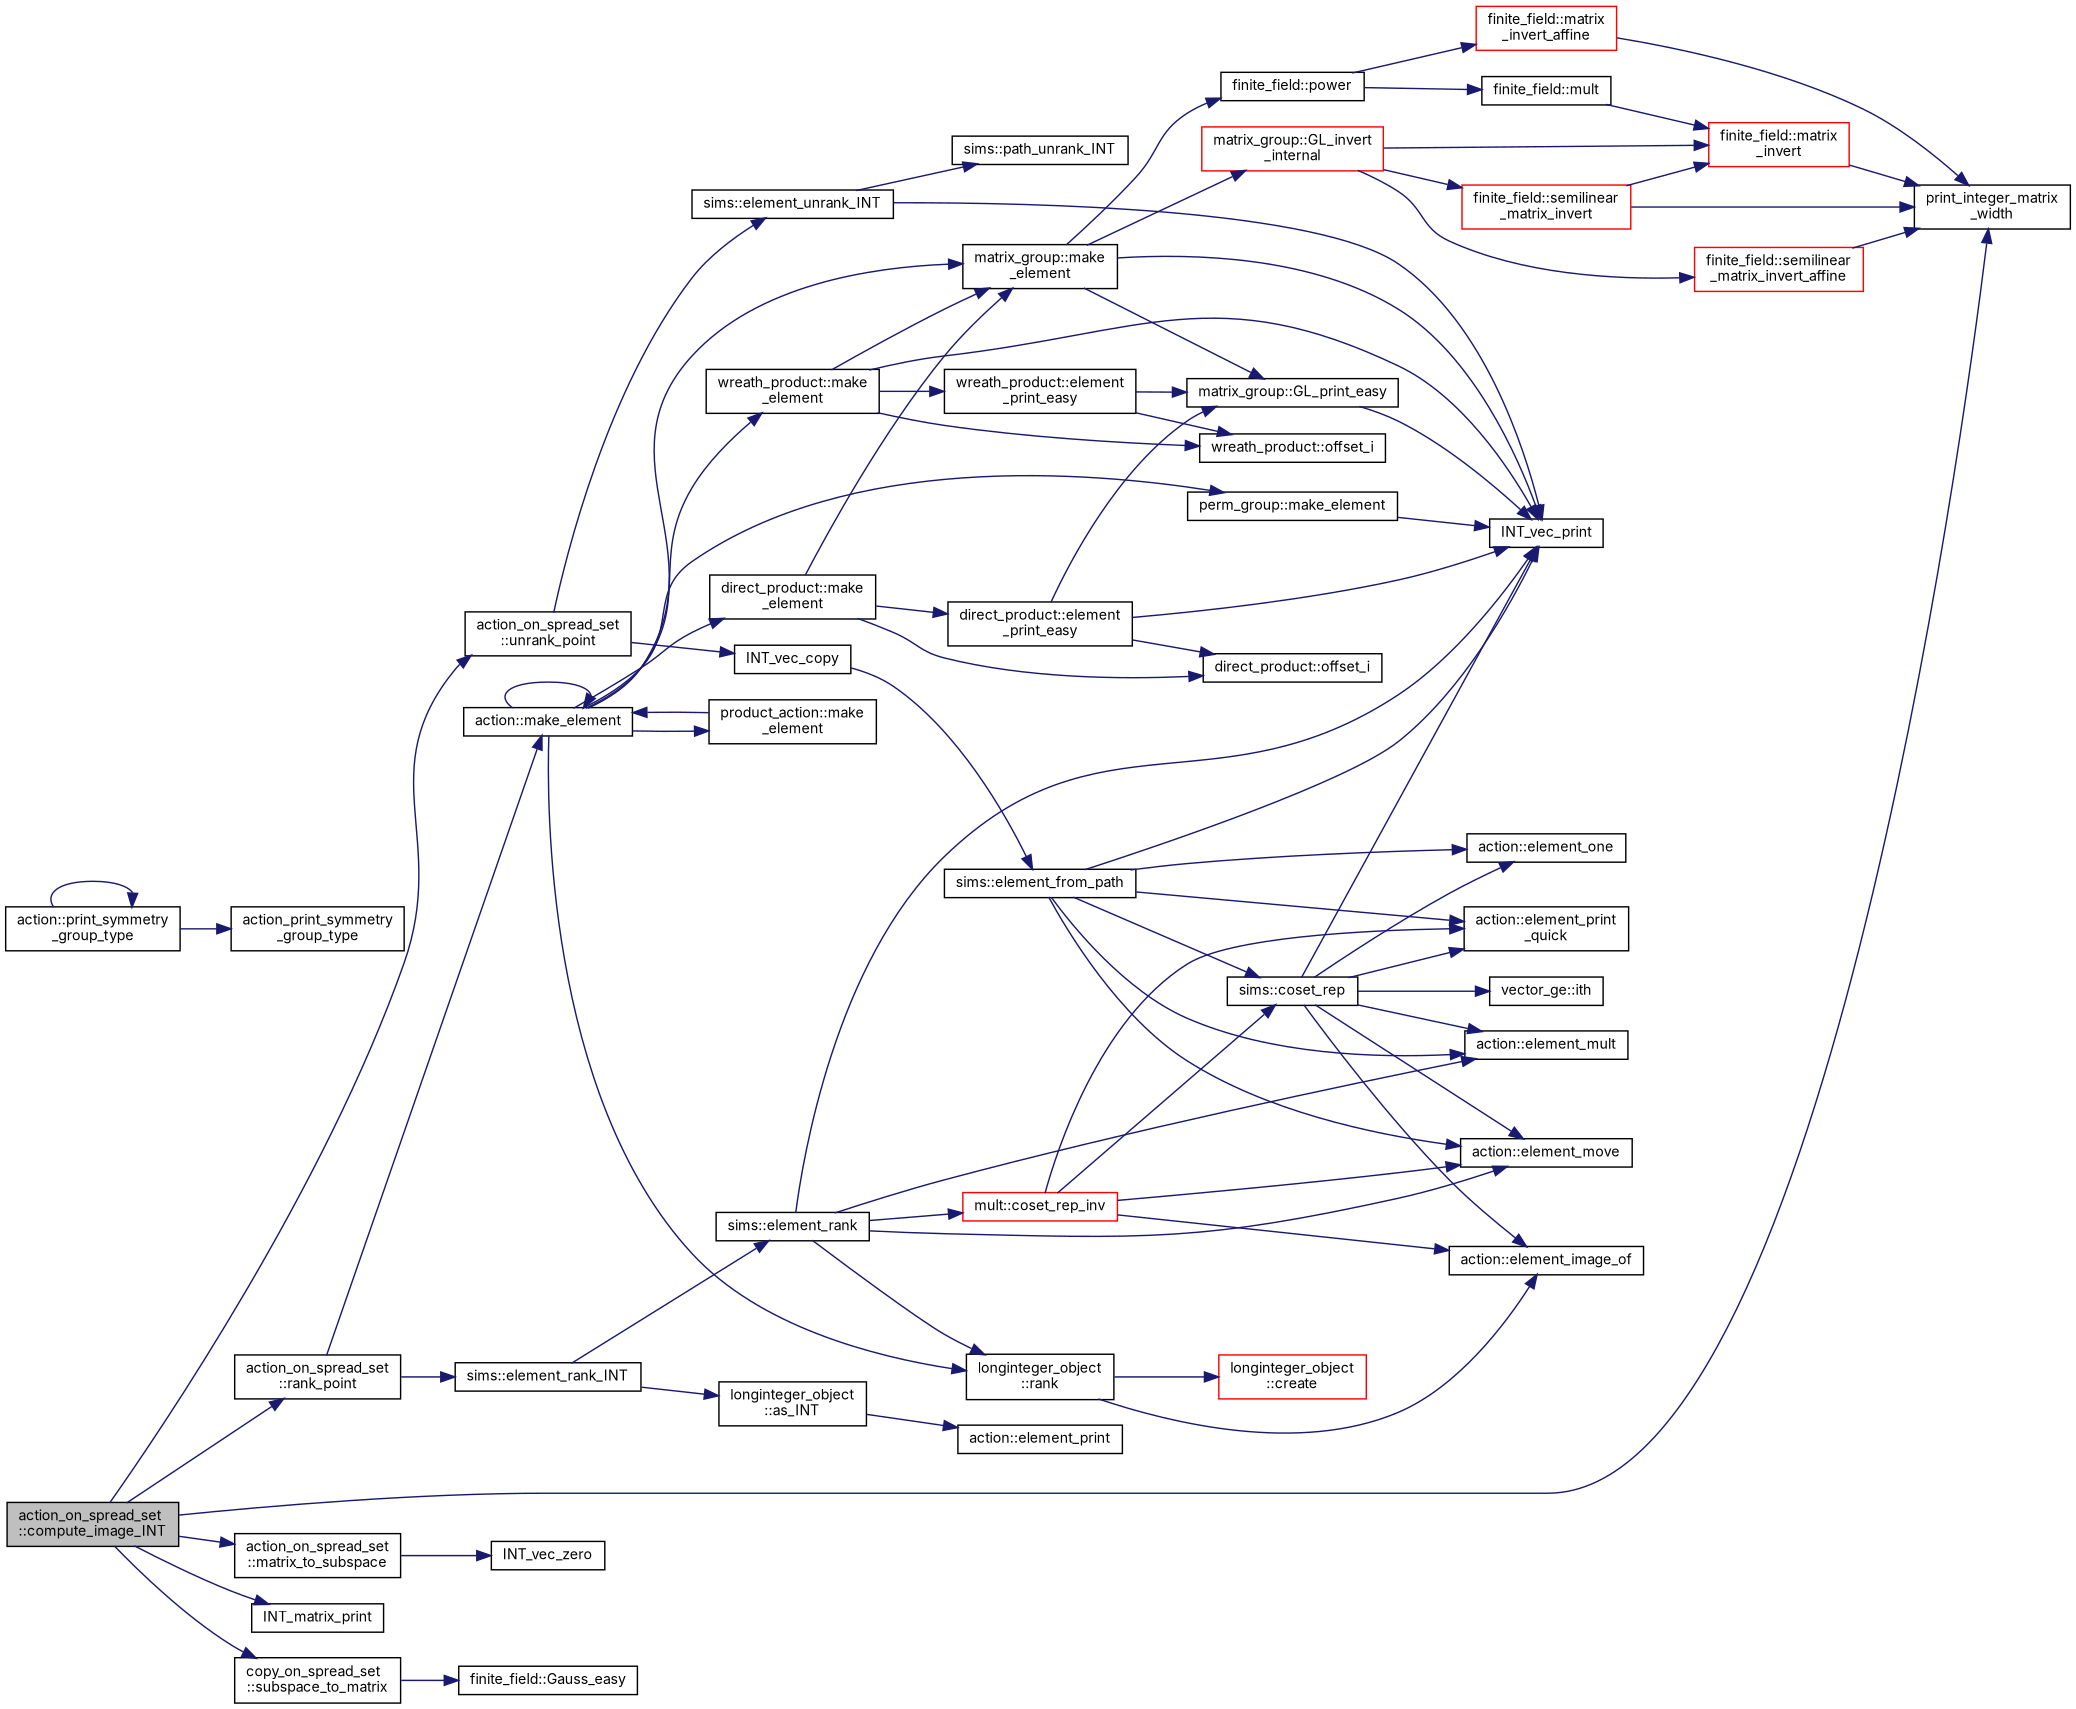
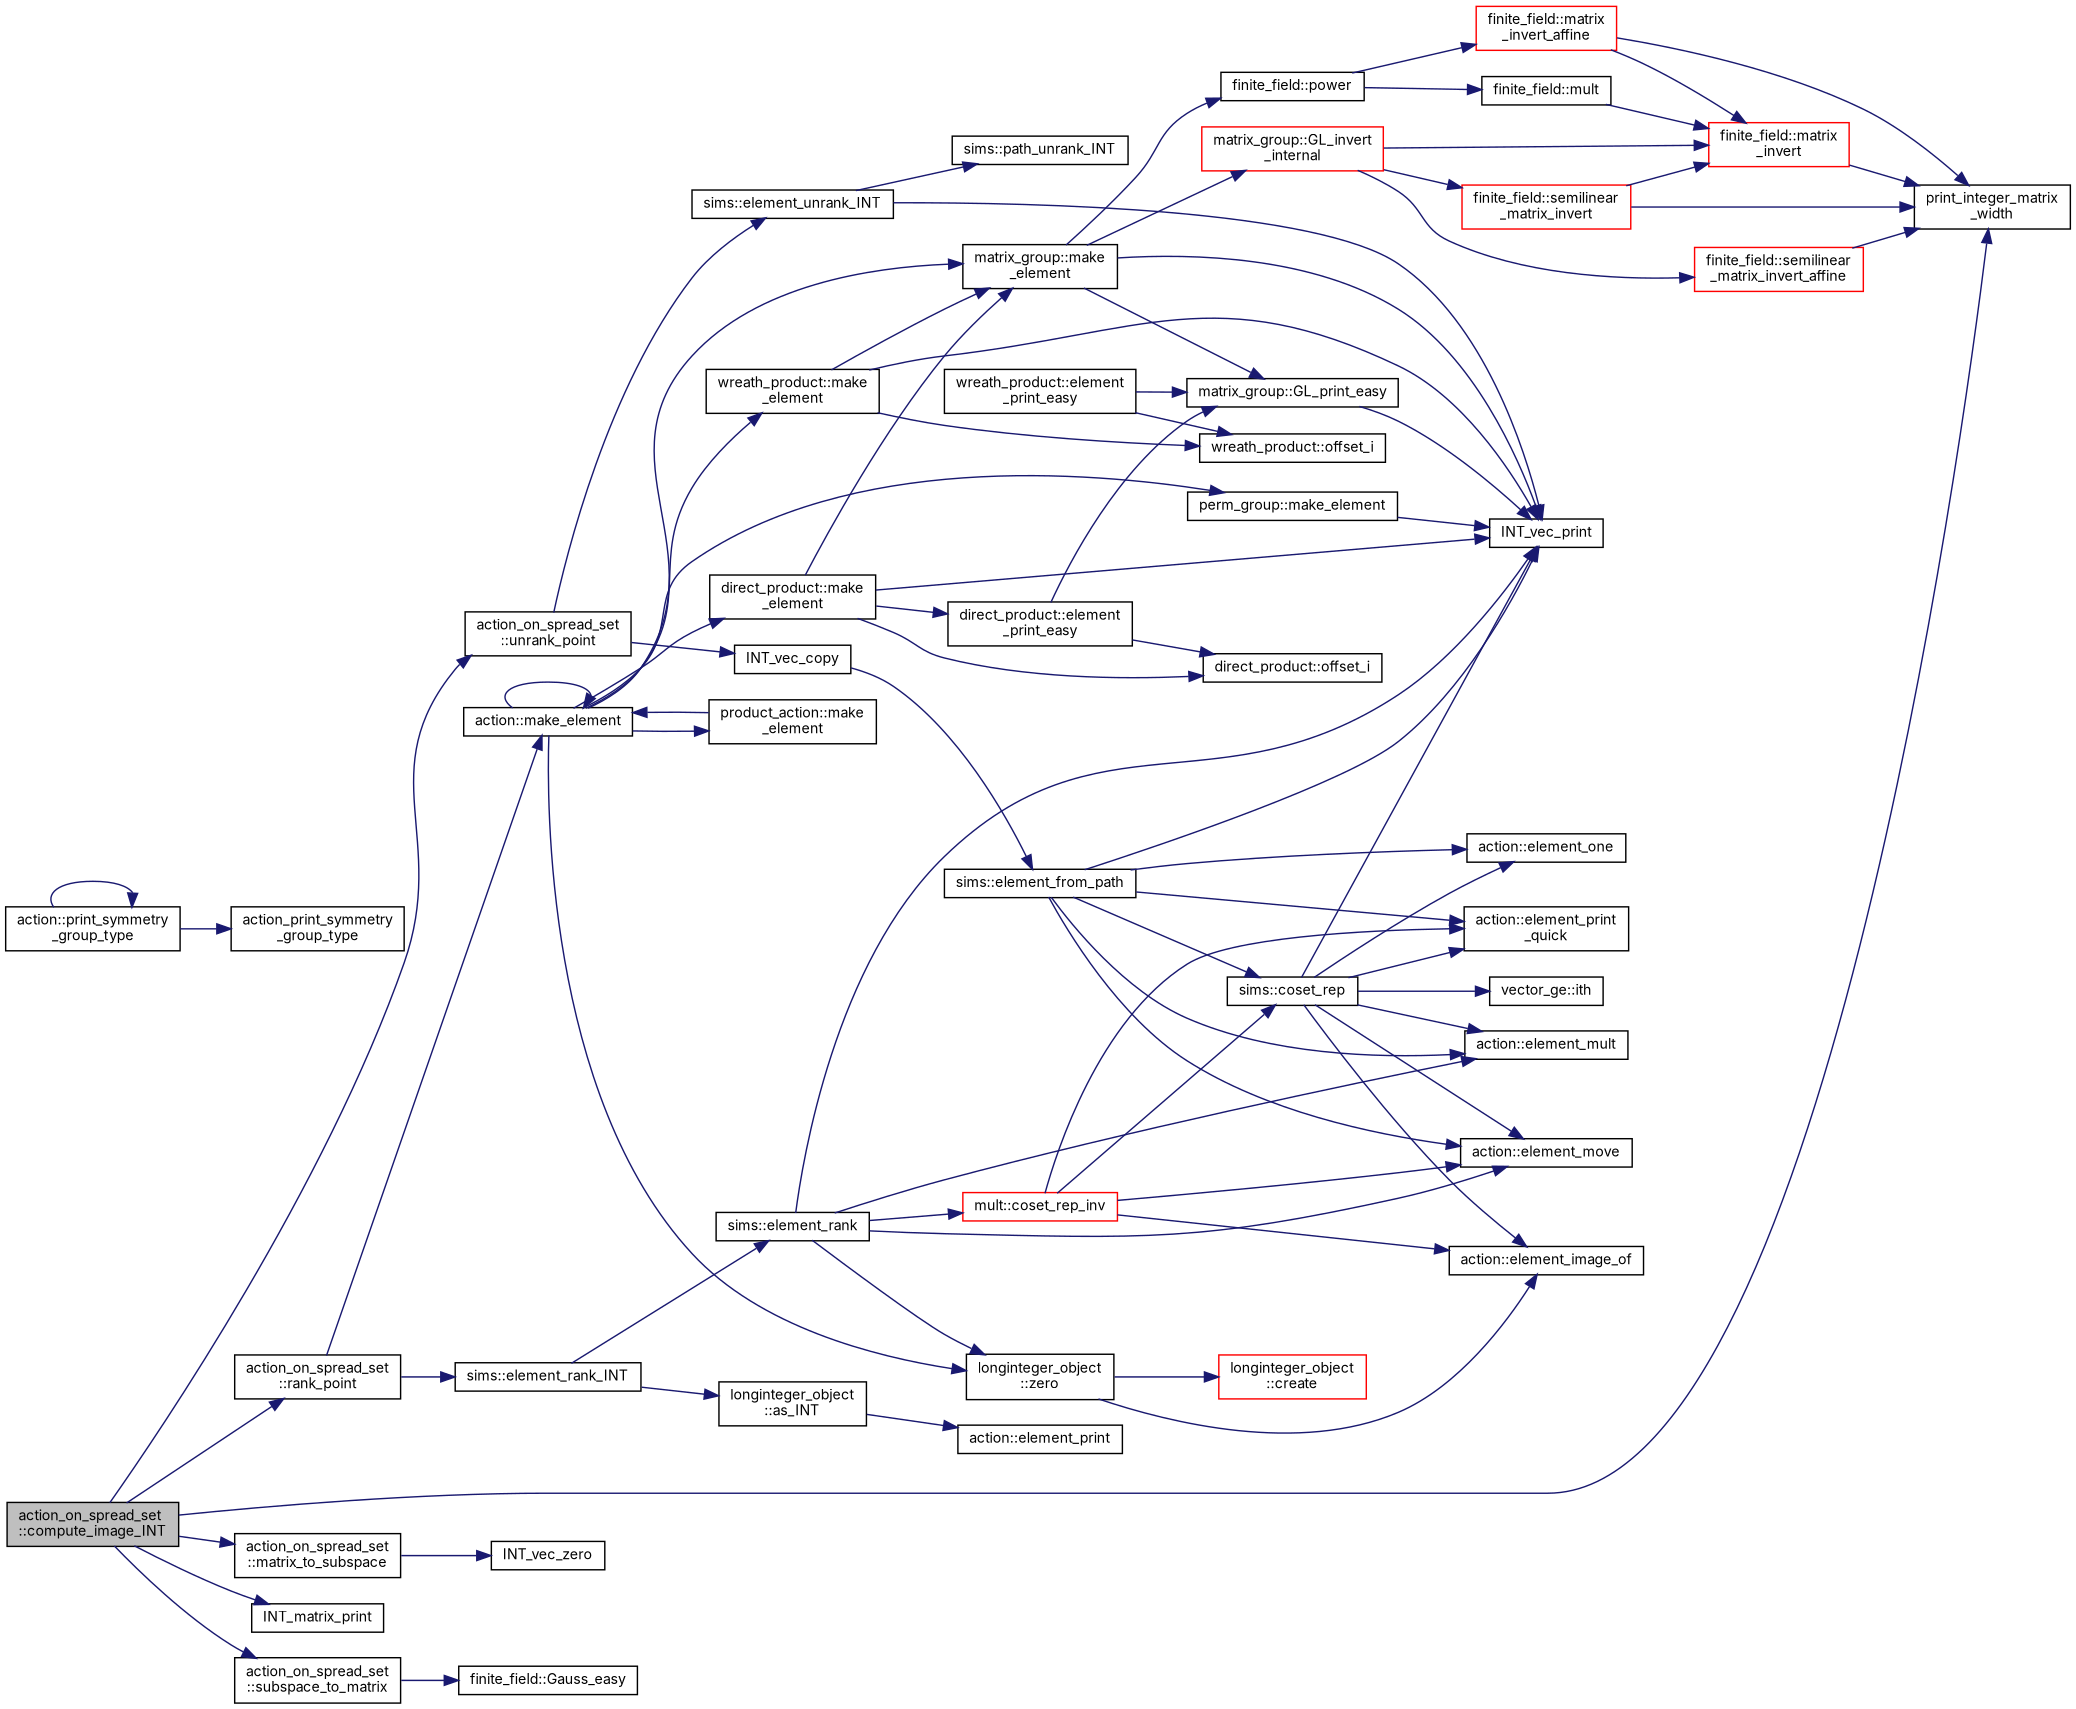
edge "finite_field::matrix _invert_affine" -> "finite_field::matrix _invert": added
edge "wreath_product::make _element" -> "wreath_product::element _print_easy": removed
edge "direct_product::element _print_easy" -> "INT_vec_print": now "direct_product::make _element" -> "INT_vec_print"
node "longinteger_object ::rank": label "longinteger_object ::rank" -> "longinteger_object ::zero"
node "copy_on_spread_set ::subspace_to_matrix": label "copy_on_spread_set ::subspace_to_matrix" -> "action_on_spread_set ::subspace_to_matrix"
